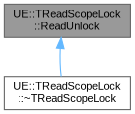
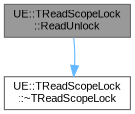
edge "UE::TReadScopeLock ::~TReadScopeLock" -> "UE::TReadScopeLock ::ReadUnlock": reversed
